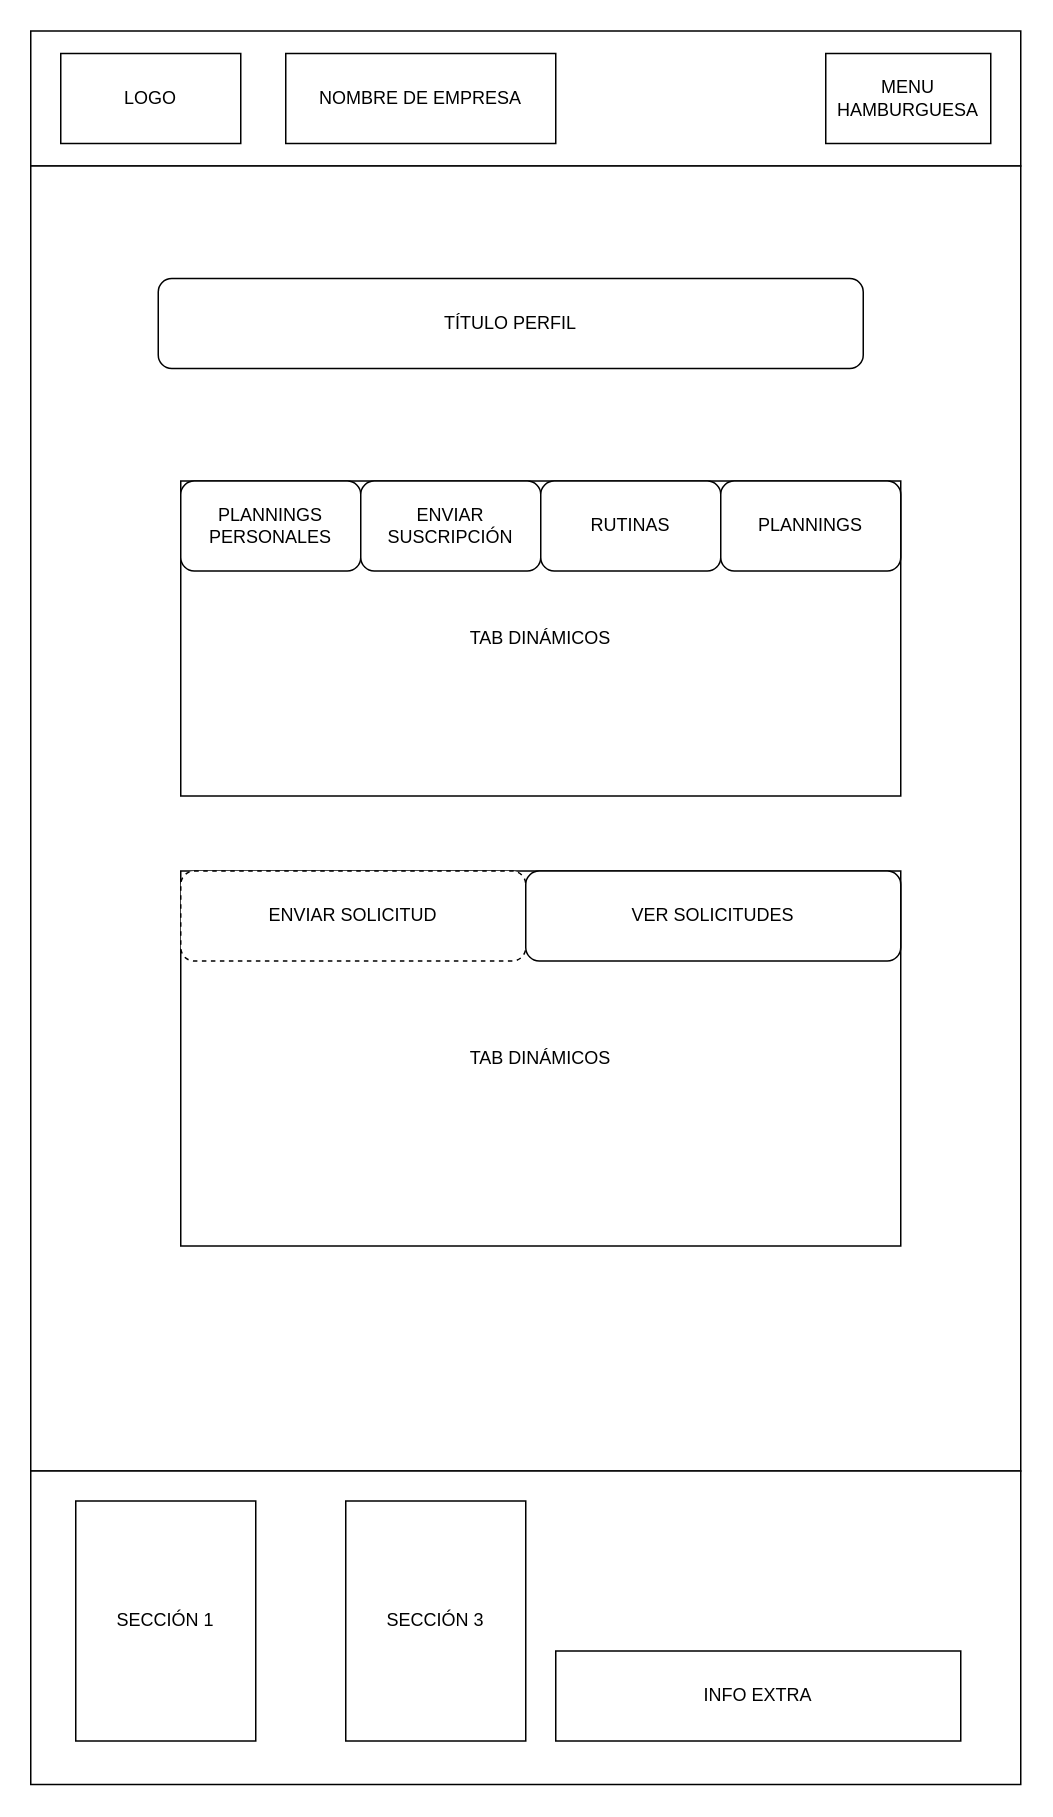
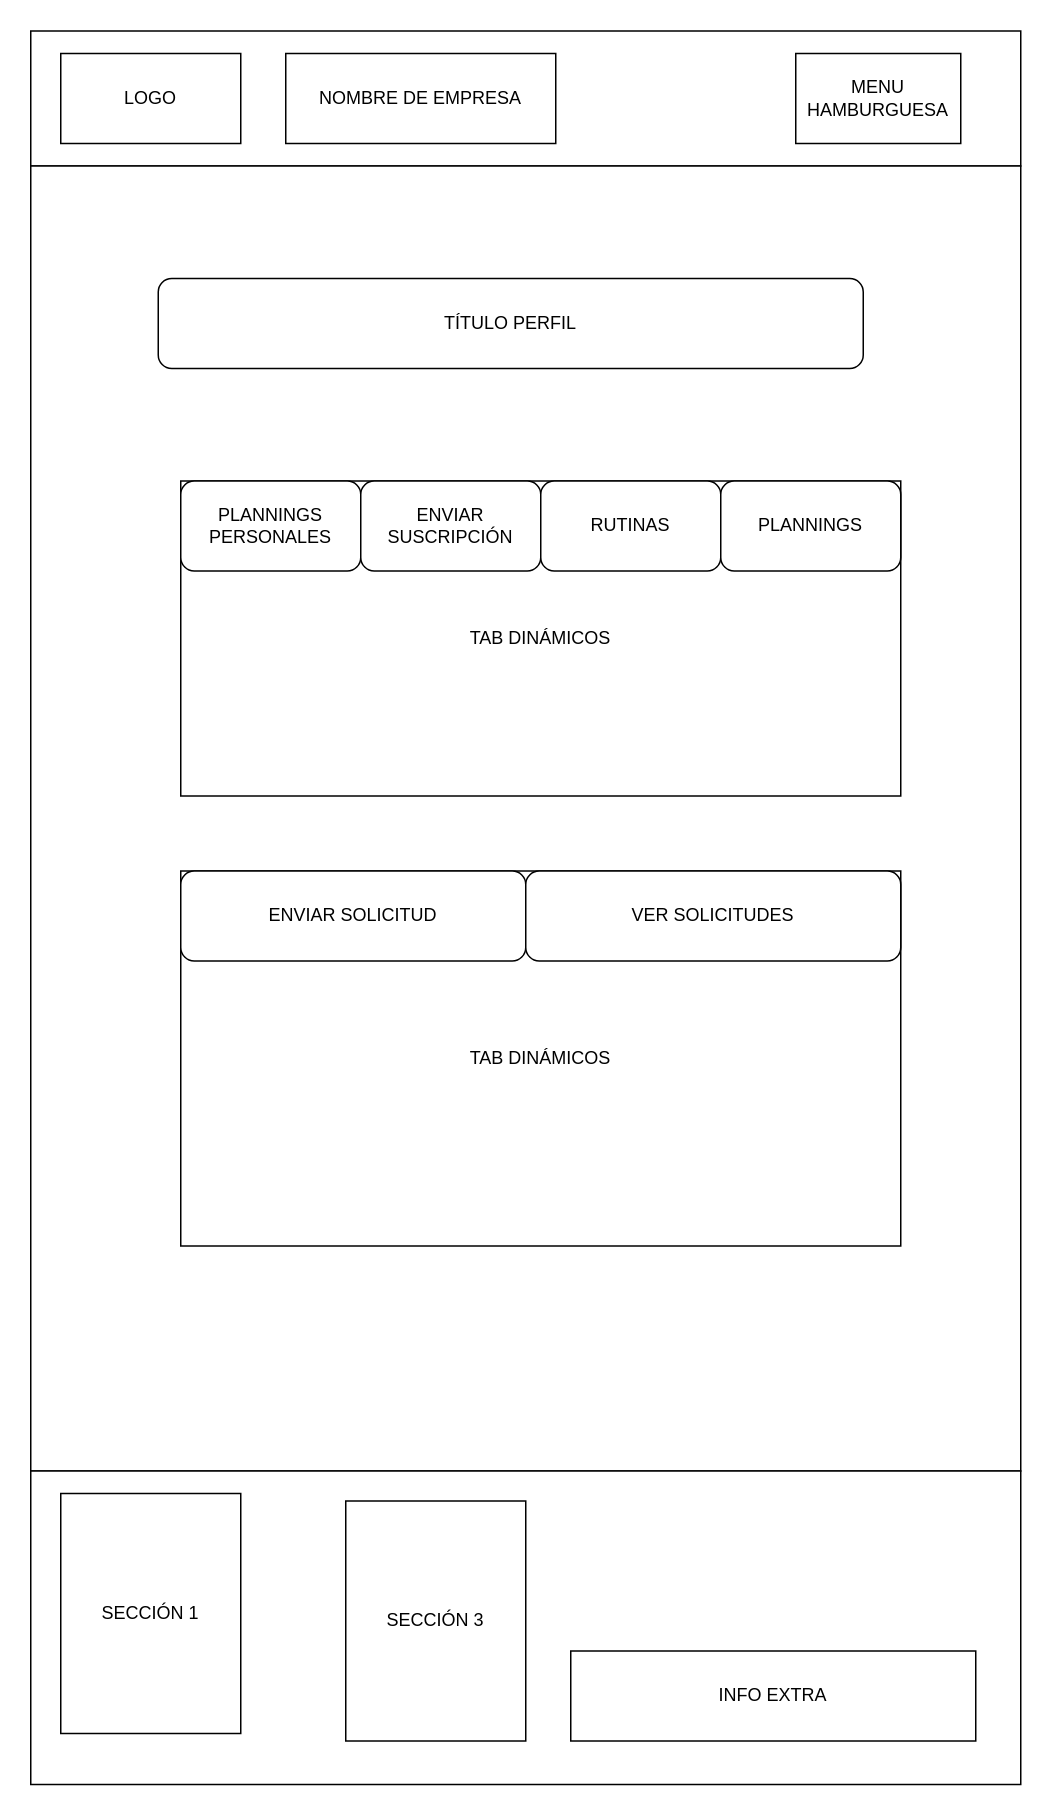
node "MENU HAMBURGUESA": moved (908, 98) -> (878, 98)
node "ENVIAR SOLICITUD": style dashed -> solid
node "SECCIÓN 1": moved (166, 1621) -> (151, 1613)
node "INFO EXTRA": moved (758, 1696) -> (773, 1696)
